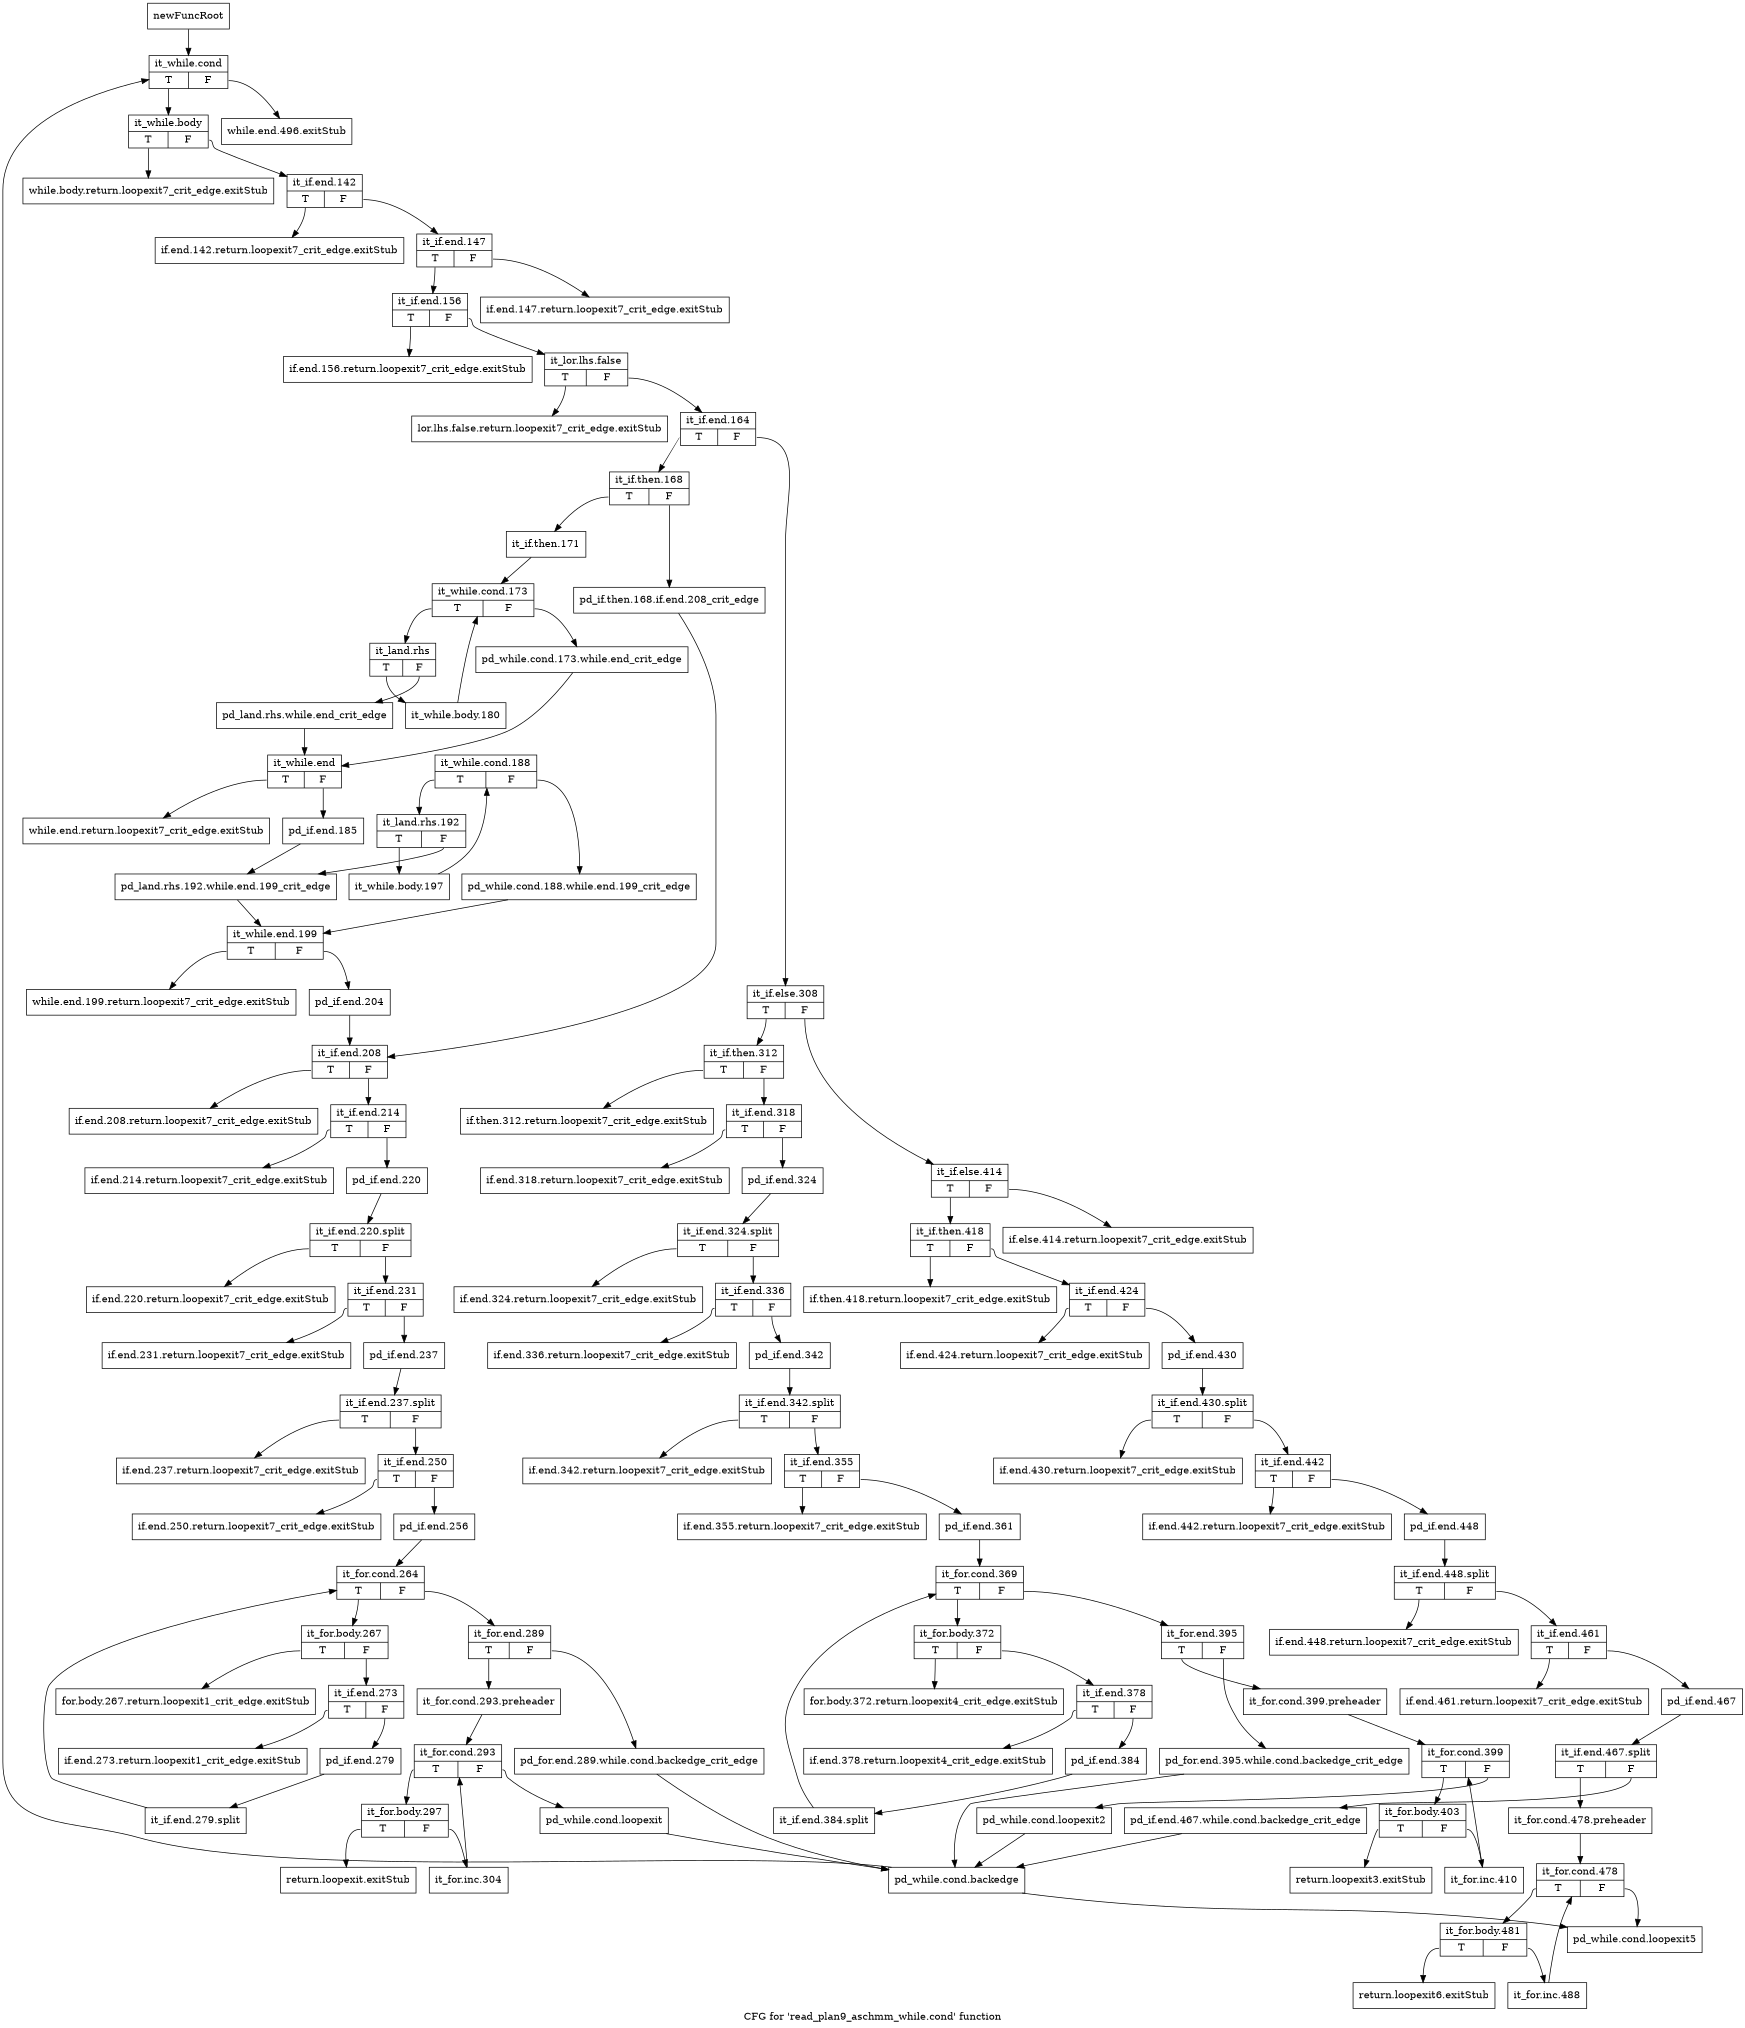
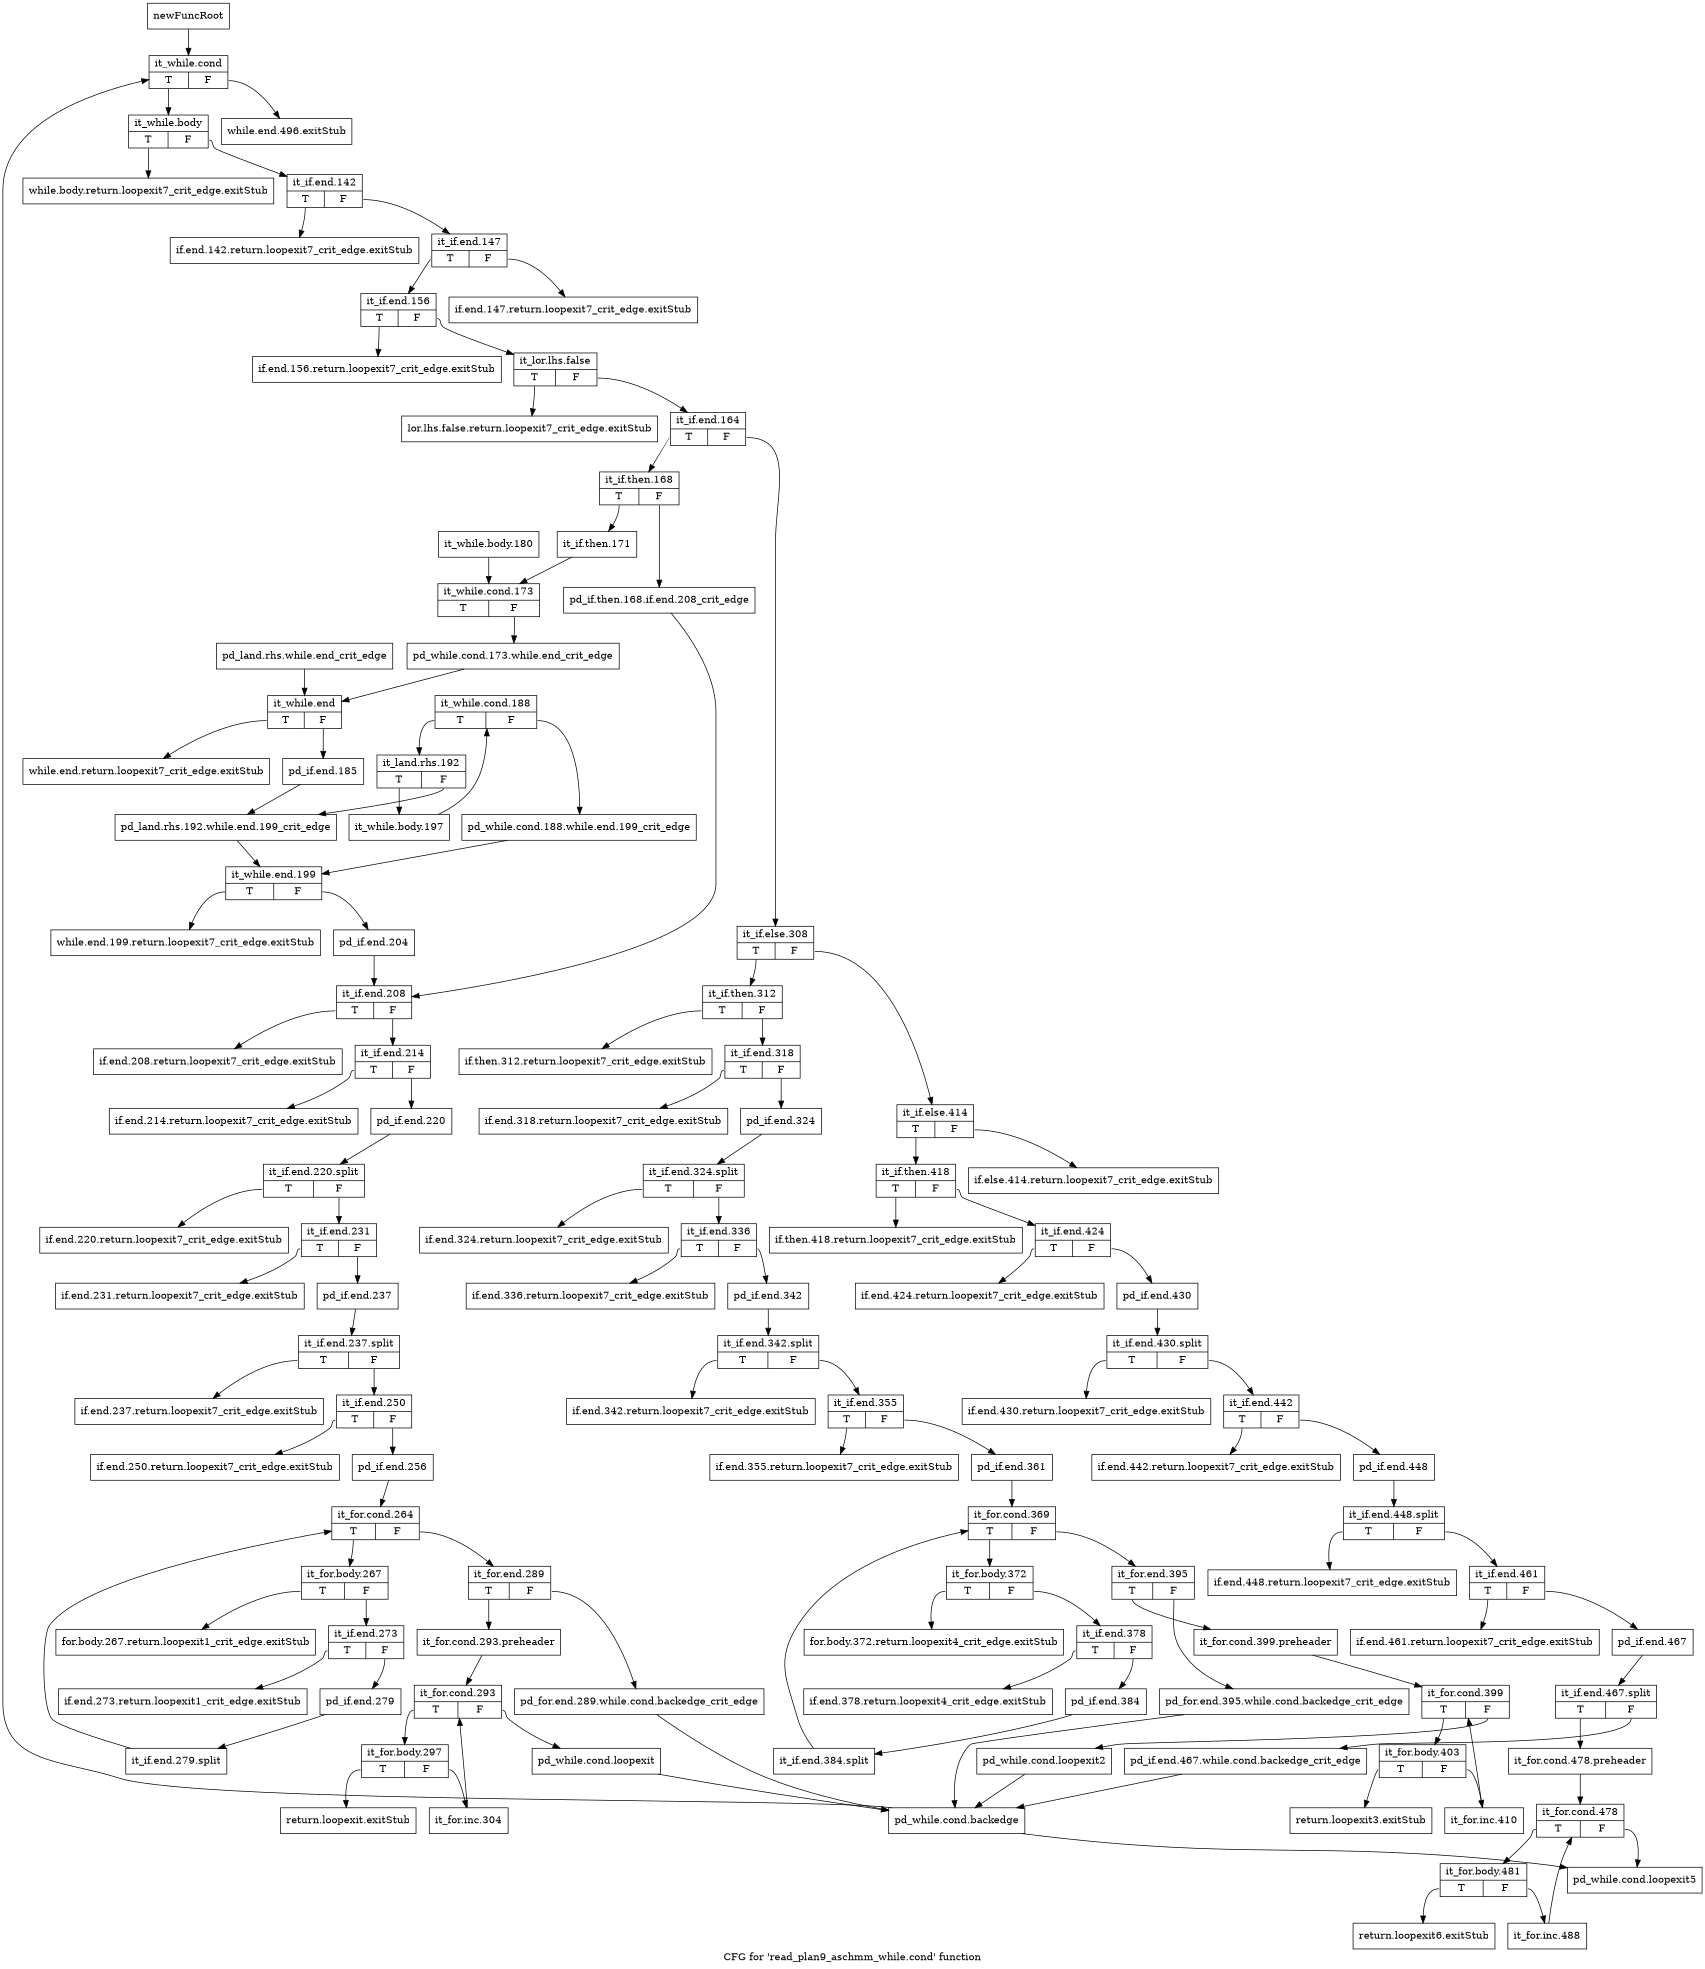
node "it_land.rhs": removed
